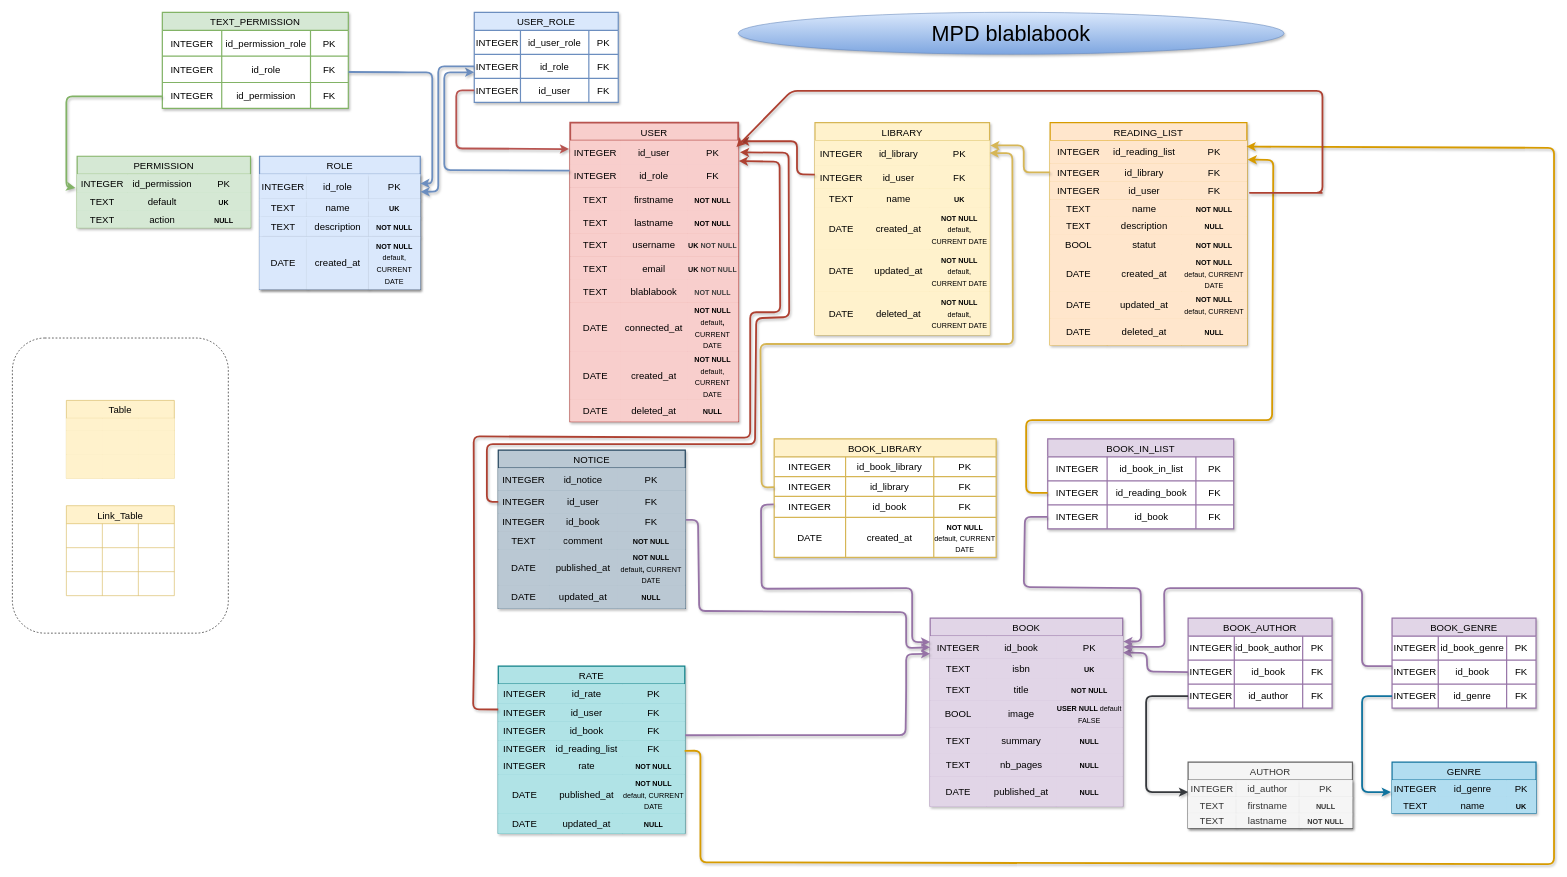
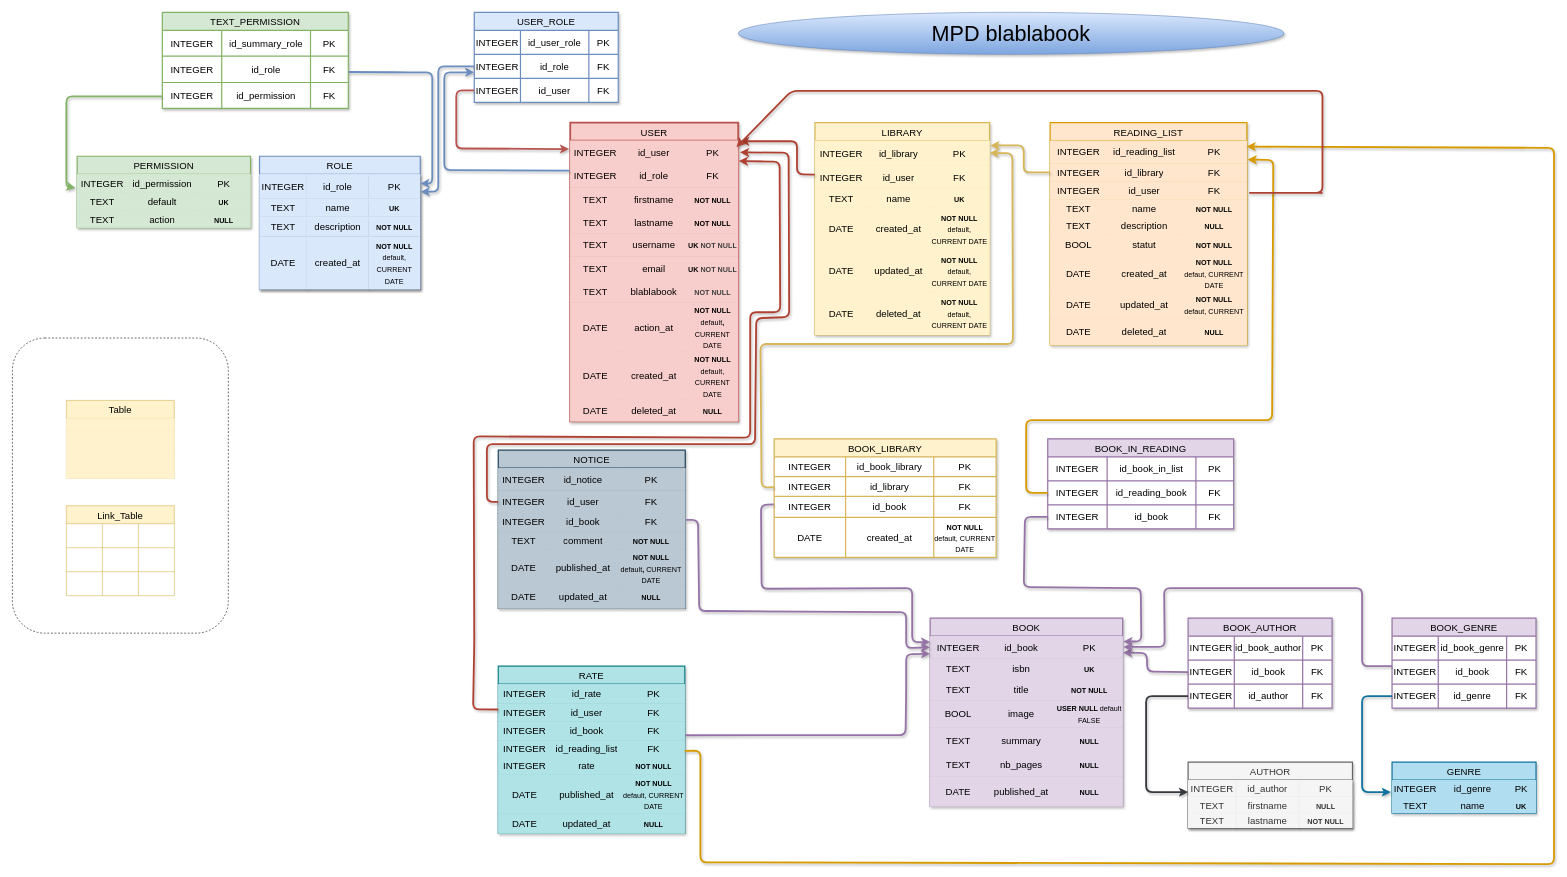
node "id_permission_role": label "id_permission_role" -> "id_summary_role"
node "connected_at": label "connected_at" -> "action_at"
node "BOOK_IN_LIST": label "BOOK_IN_LIST" -> "BOOK_IN_READING"
